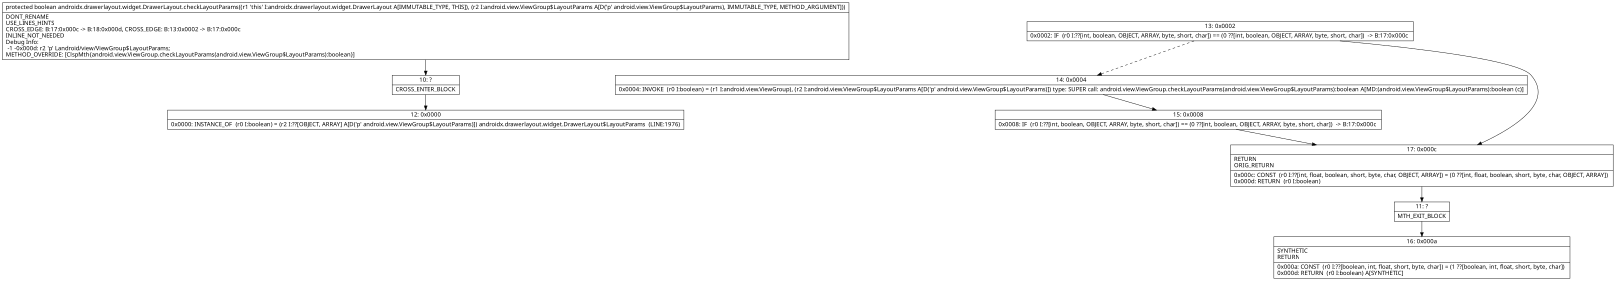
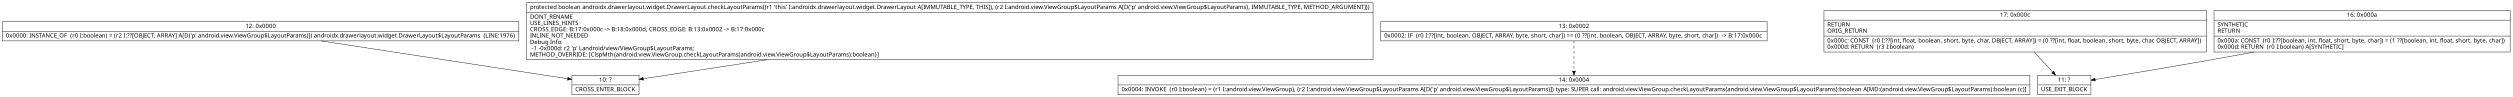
edge "13: 0x0002" -> "17: 0x000c": removed
edge "10: ?" -> "12: 0x0000": reversed
node "15: 0x0008": removed
node "17: 0x000c": text "0x000d: RETURN  (r0 I:boolean)" -> "0x000d: RETURN  (r3 I:boolean)"
node "11: ?": text "MTH_EXIT_BLOCK" -> "USE_EXIT_BLOCK"
edge "11: ?" -> "16: 0x000a": reversed
